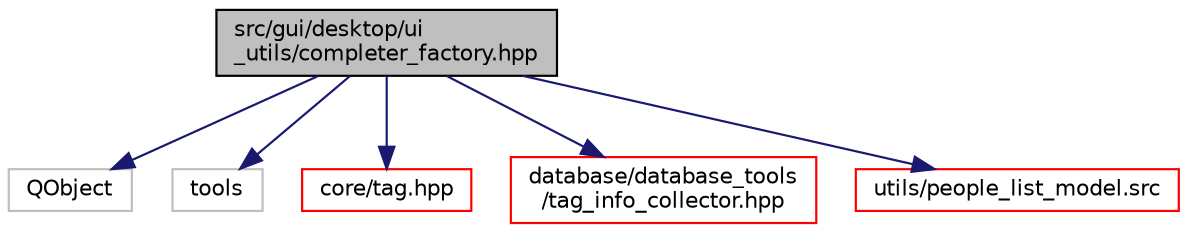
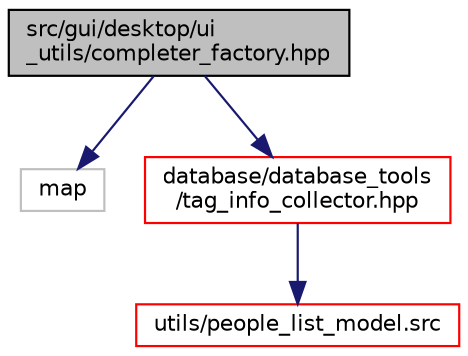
edge "src/gui/desktop/ui _utils/completer_factory.hpp" -> "utils/people_list_model.src": now "database/database_tools /tag_info_collector.hpp" -> "utils/people_list_model.src"
node "QObject": removed
node "tools": label "tools" -> "map"
node "core/tag.hpp": removed
